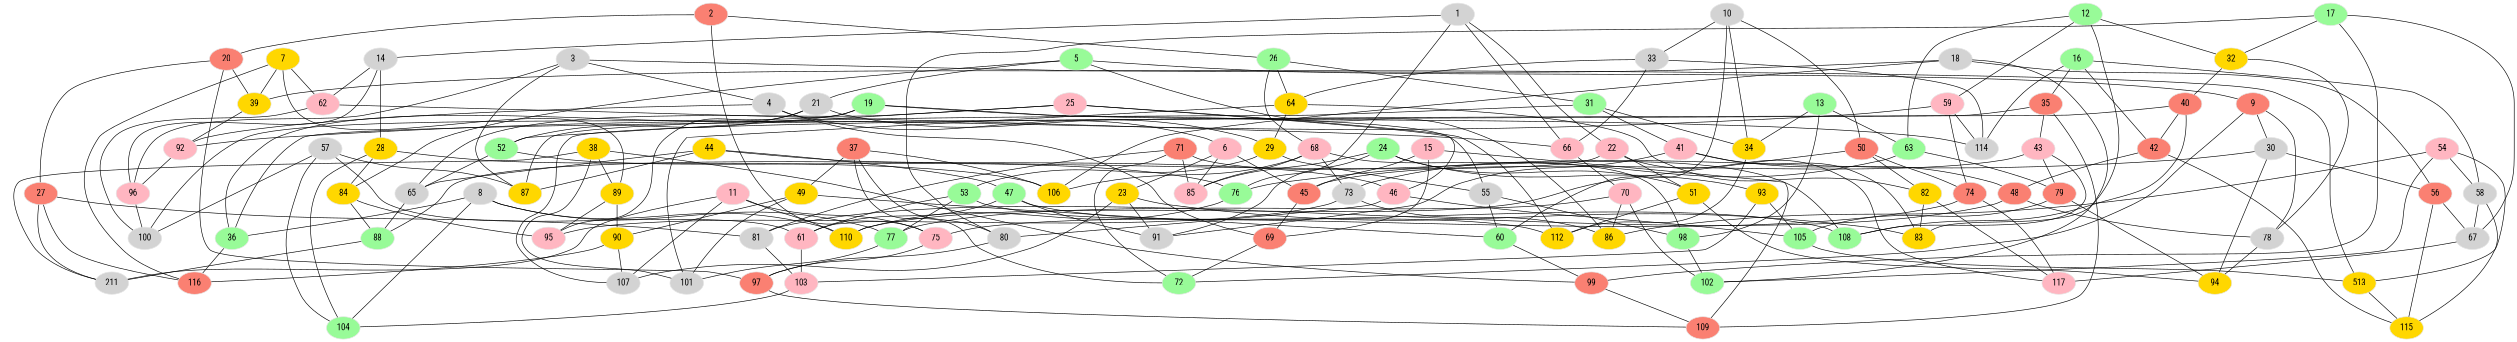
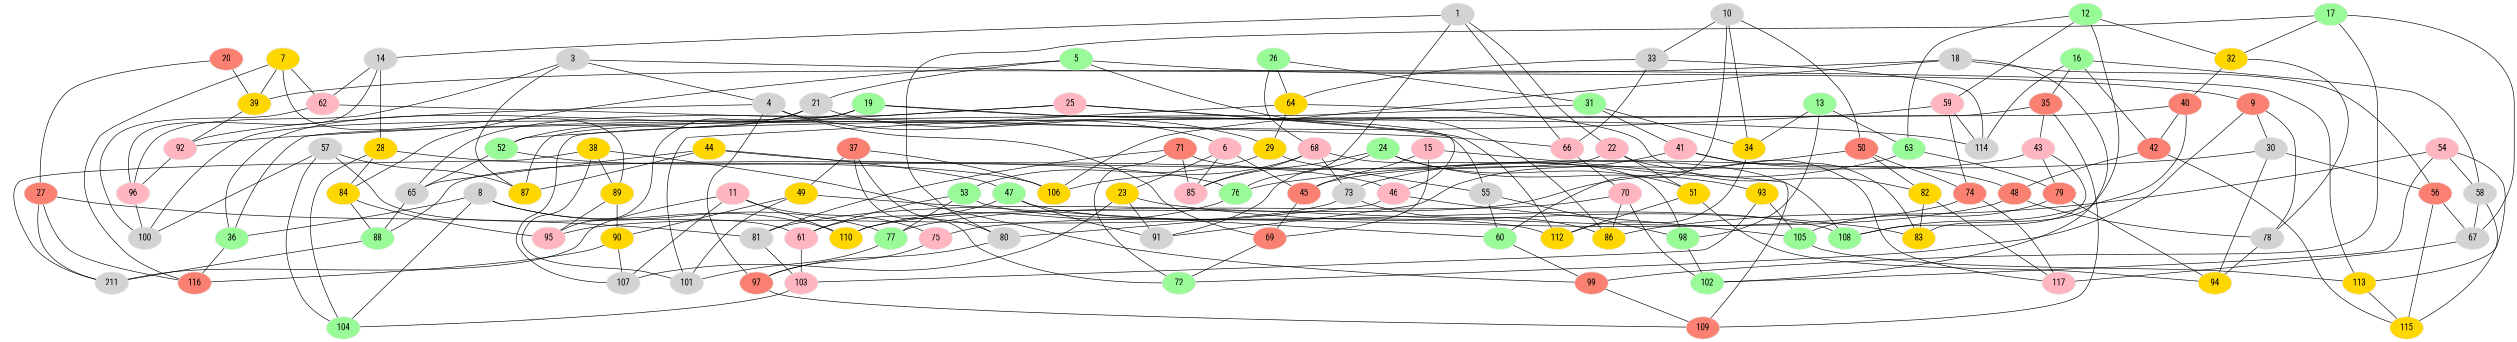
node "2": removed
edge "20" -- "97": now "4" -- "97"
node "513": label "513" -> "113"
